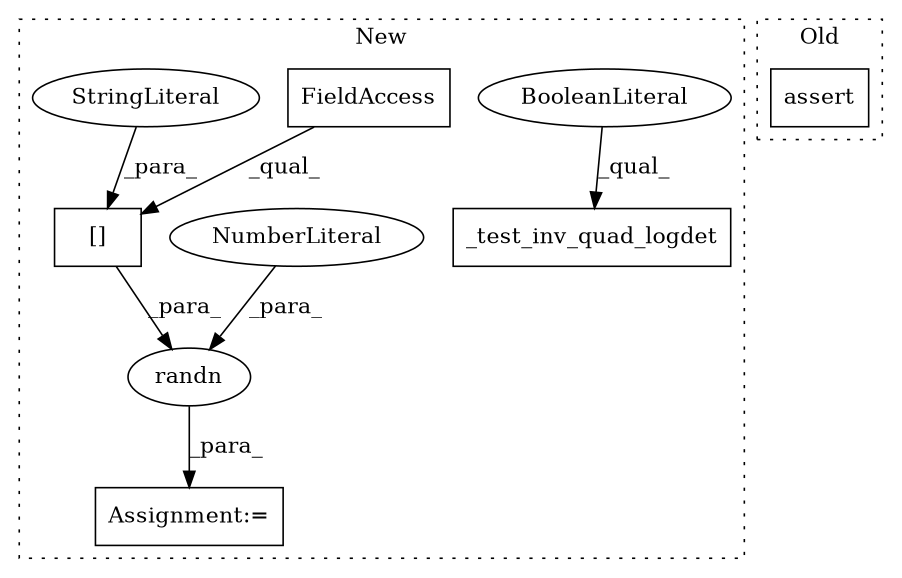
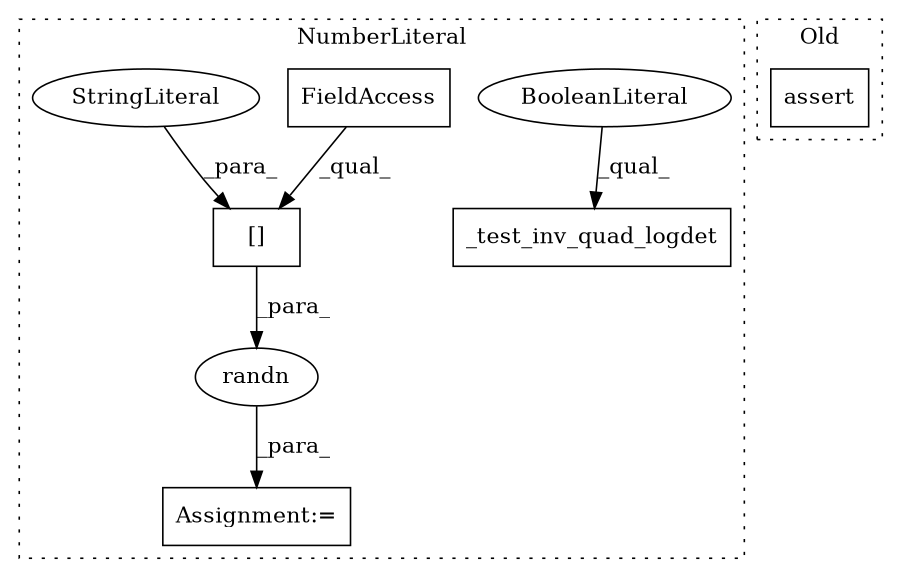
cluster "New": label "New" -> "NumberLiteral"
node "NumberLiteral": removed
